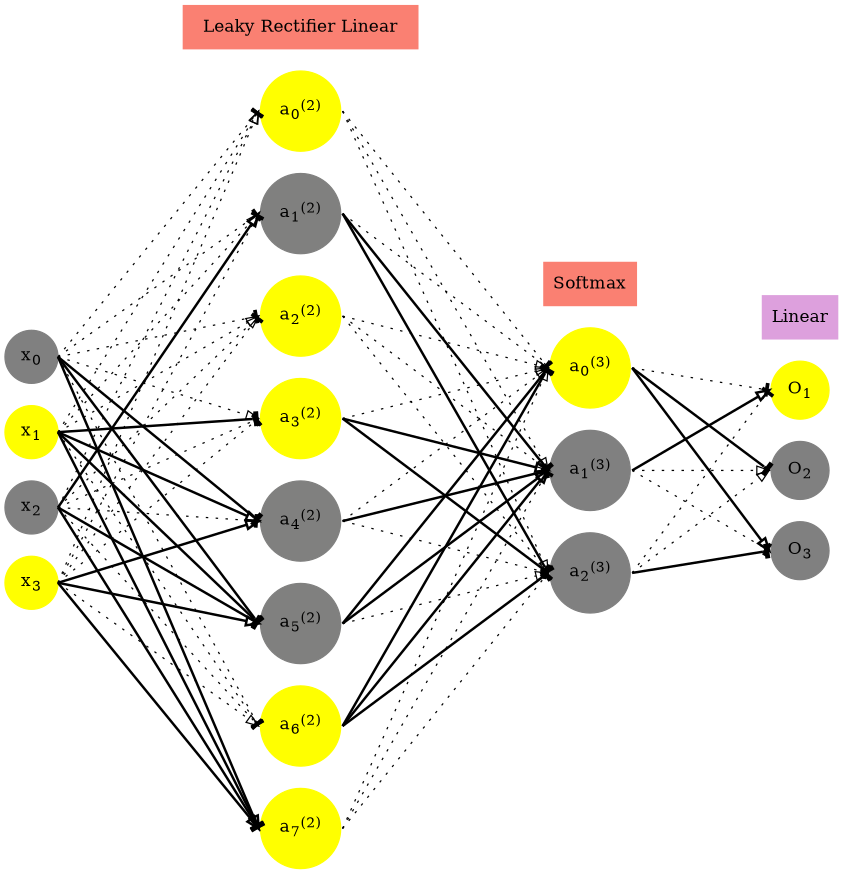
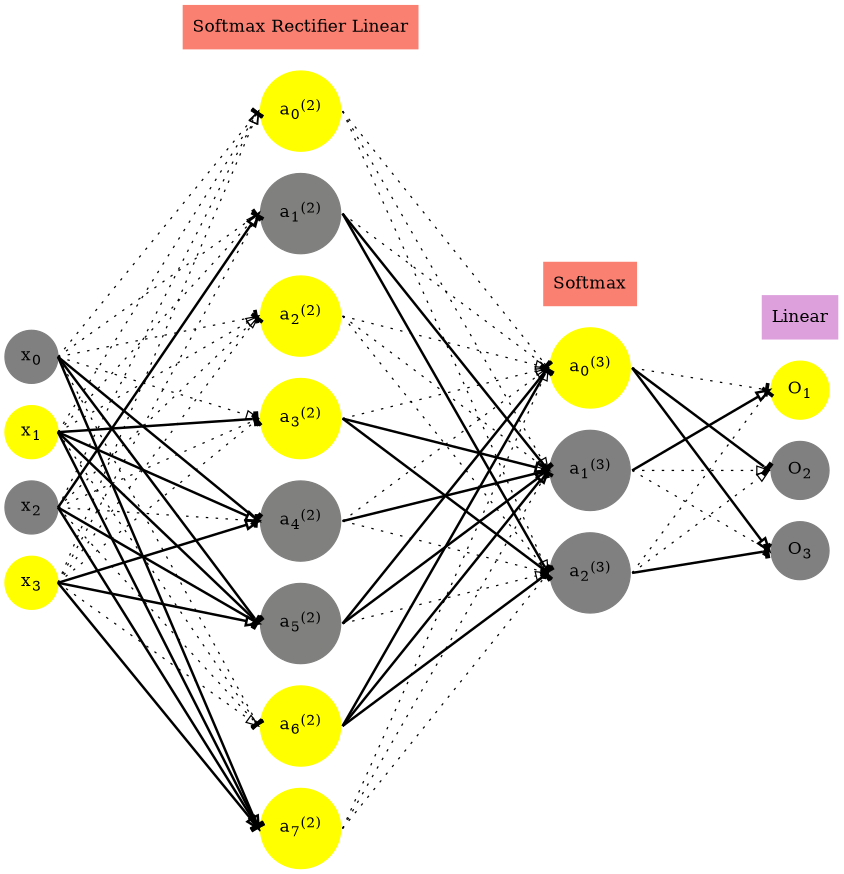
node "Leaky Rectifier Linear": label "Leaky Rectifier Linear" -> "Softmax Rectifier Linear"
